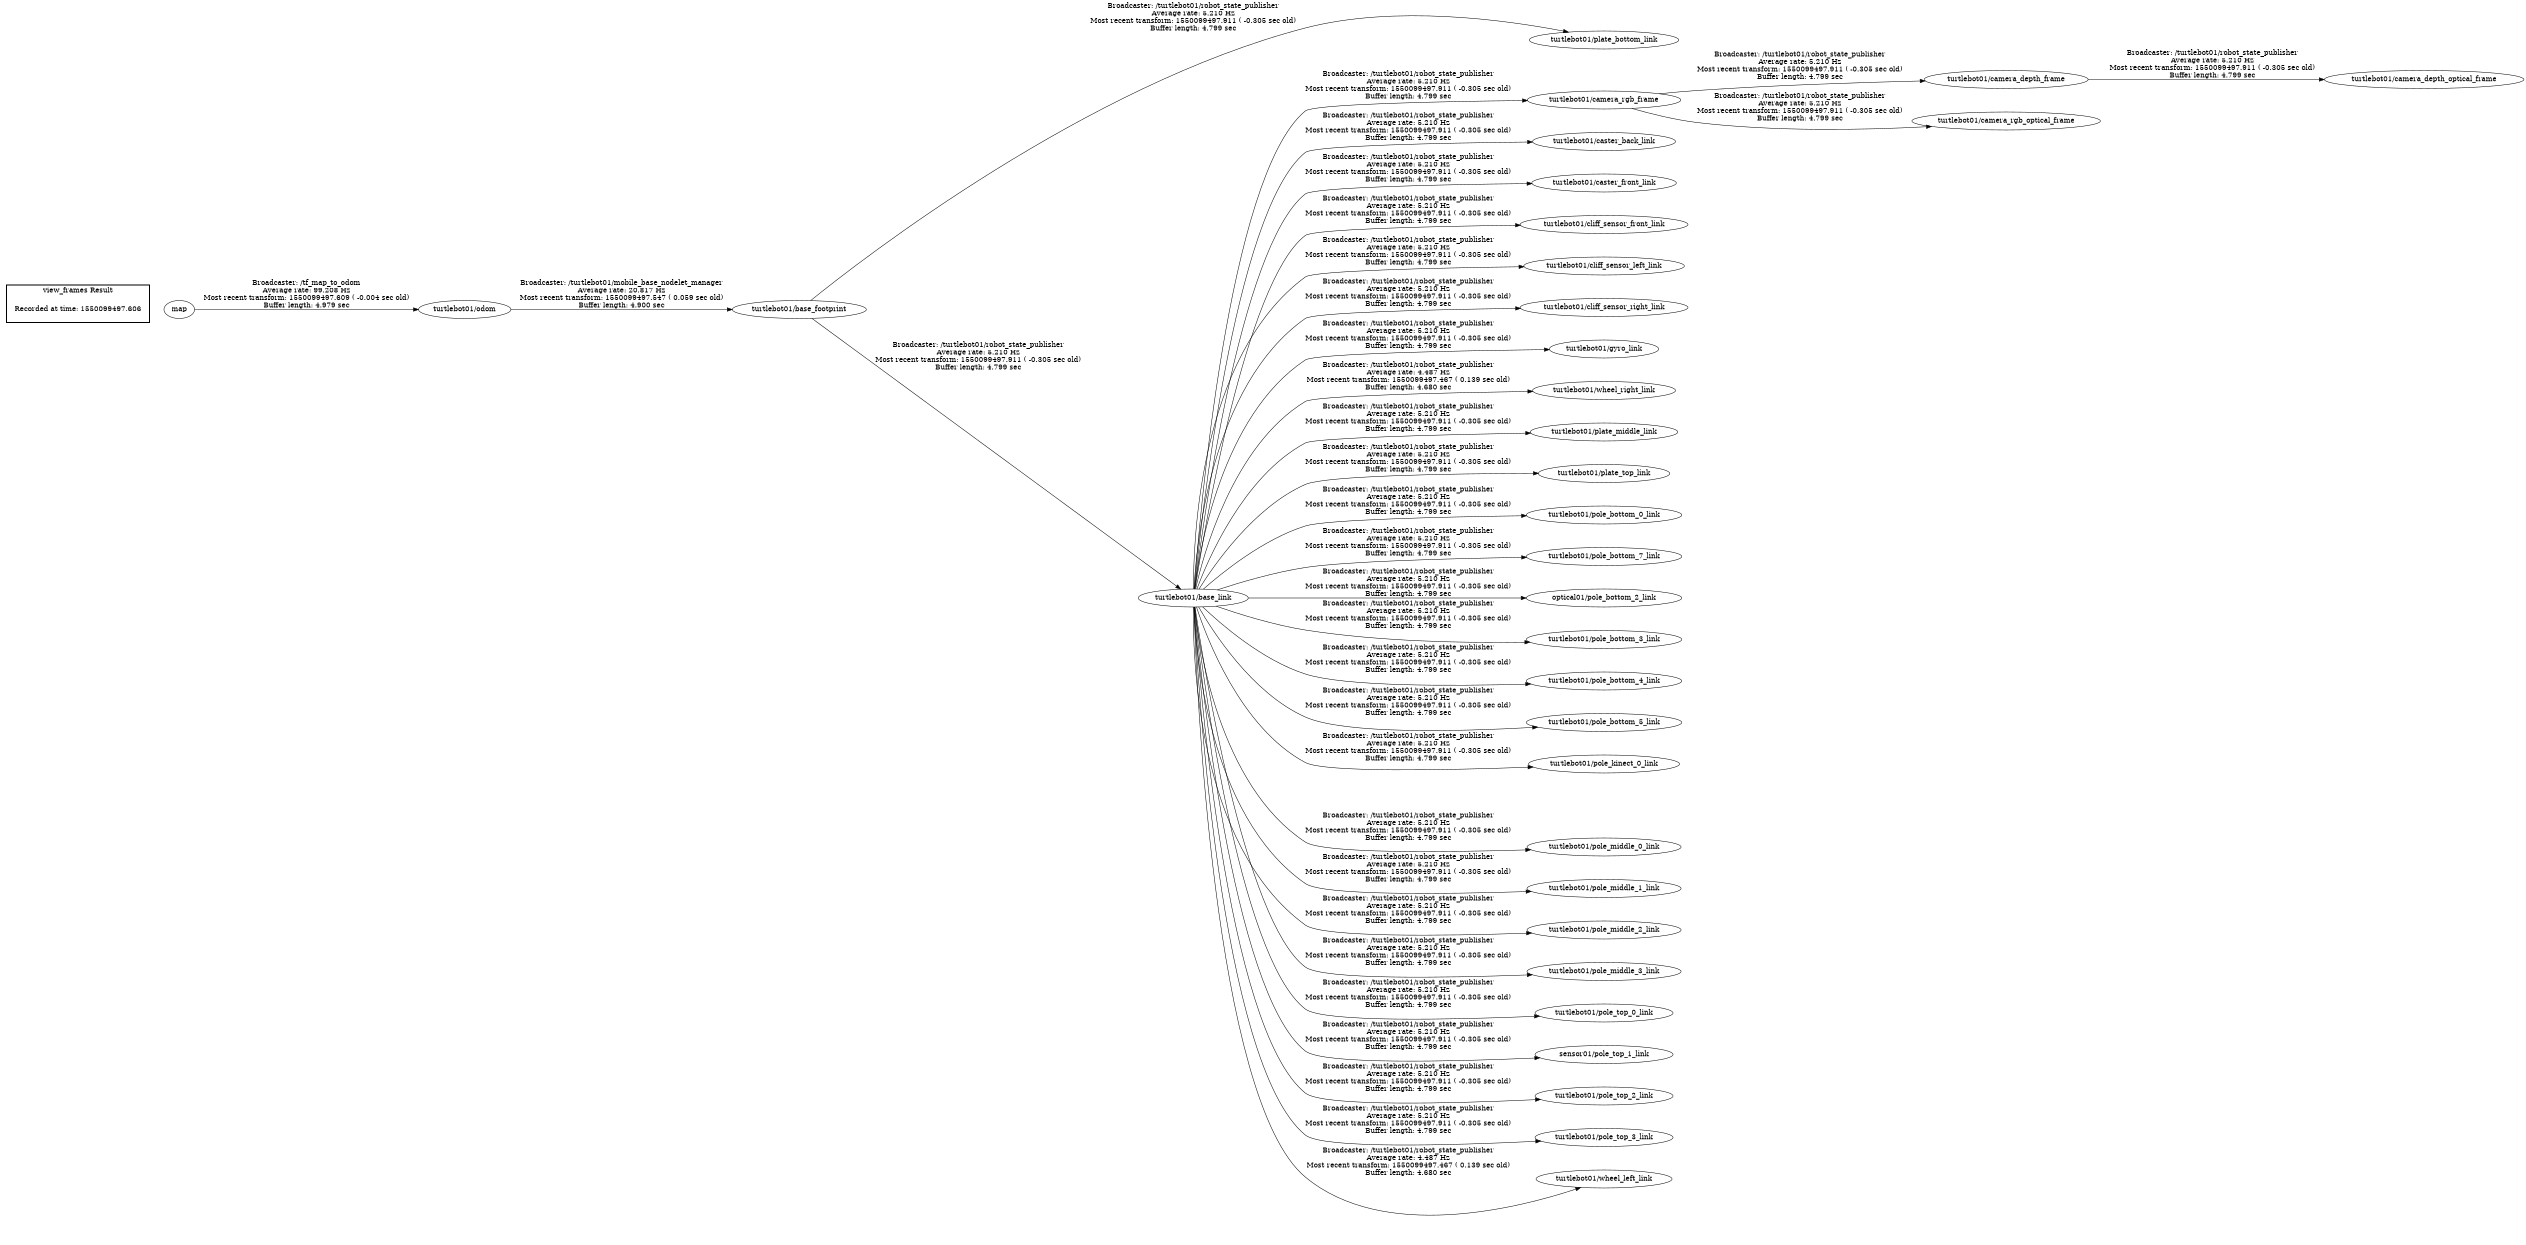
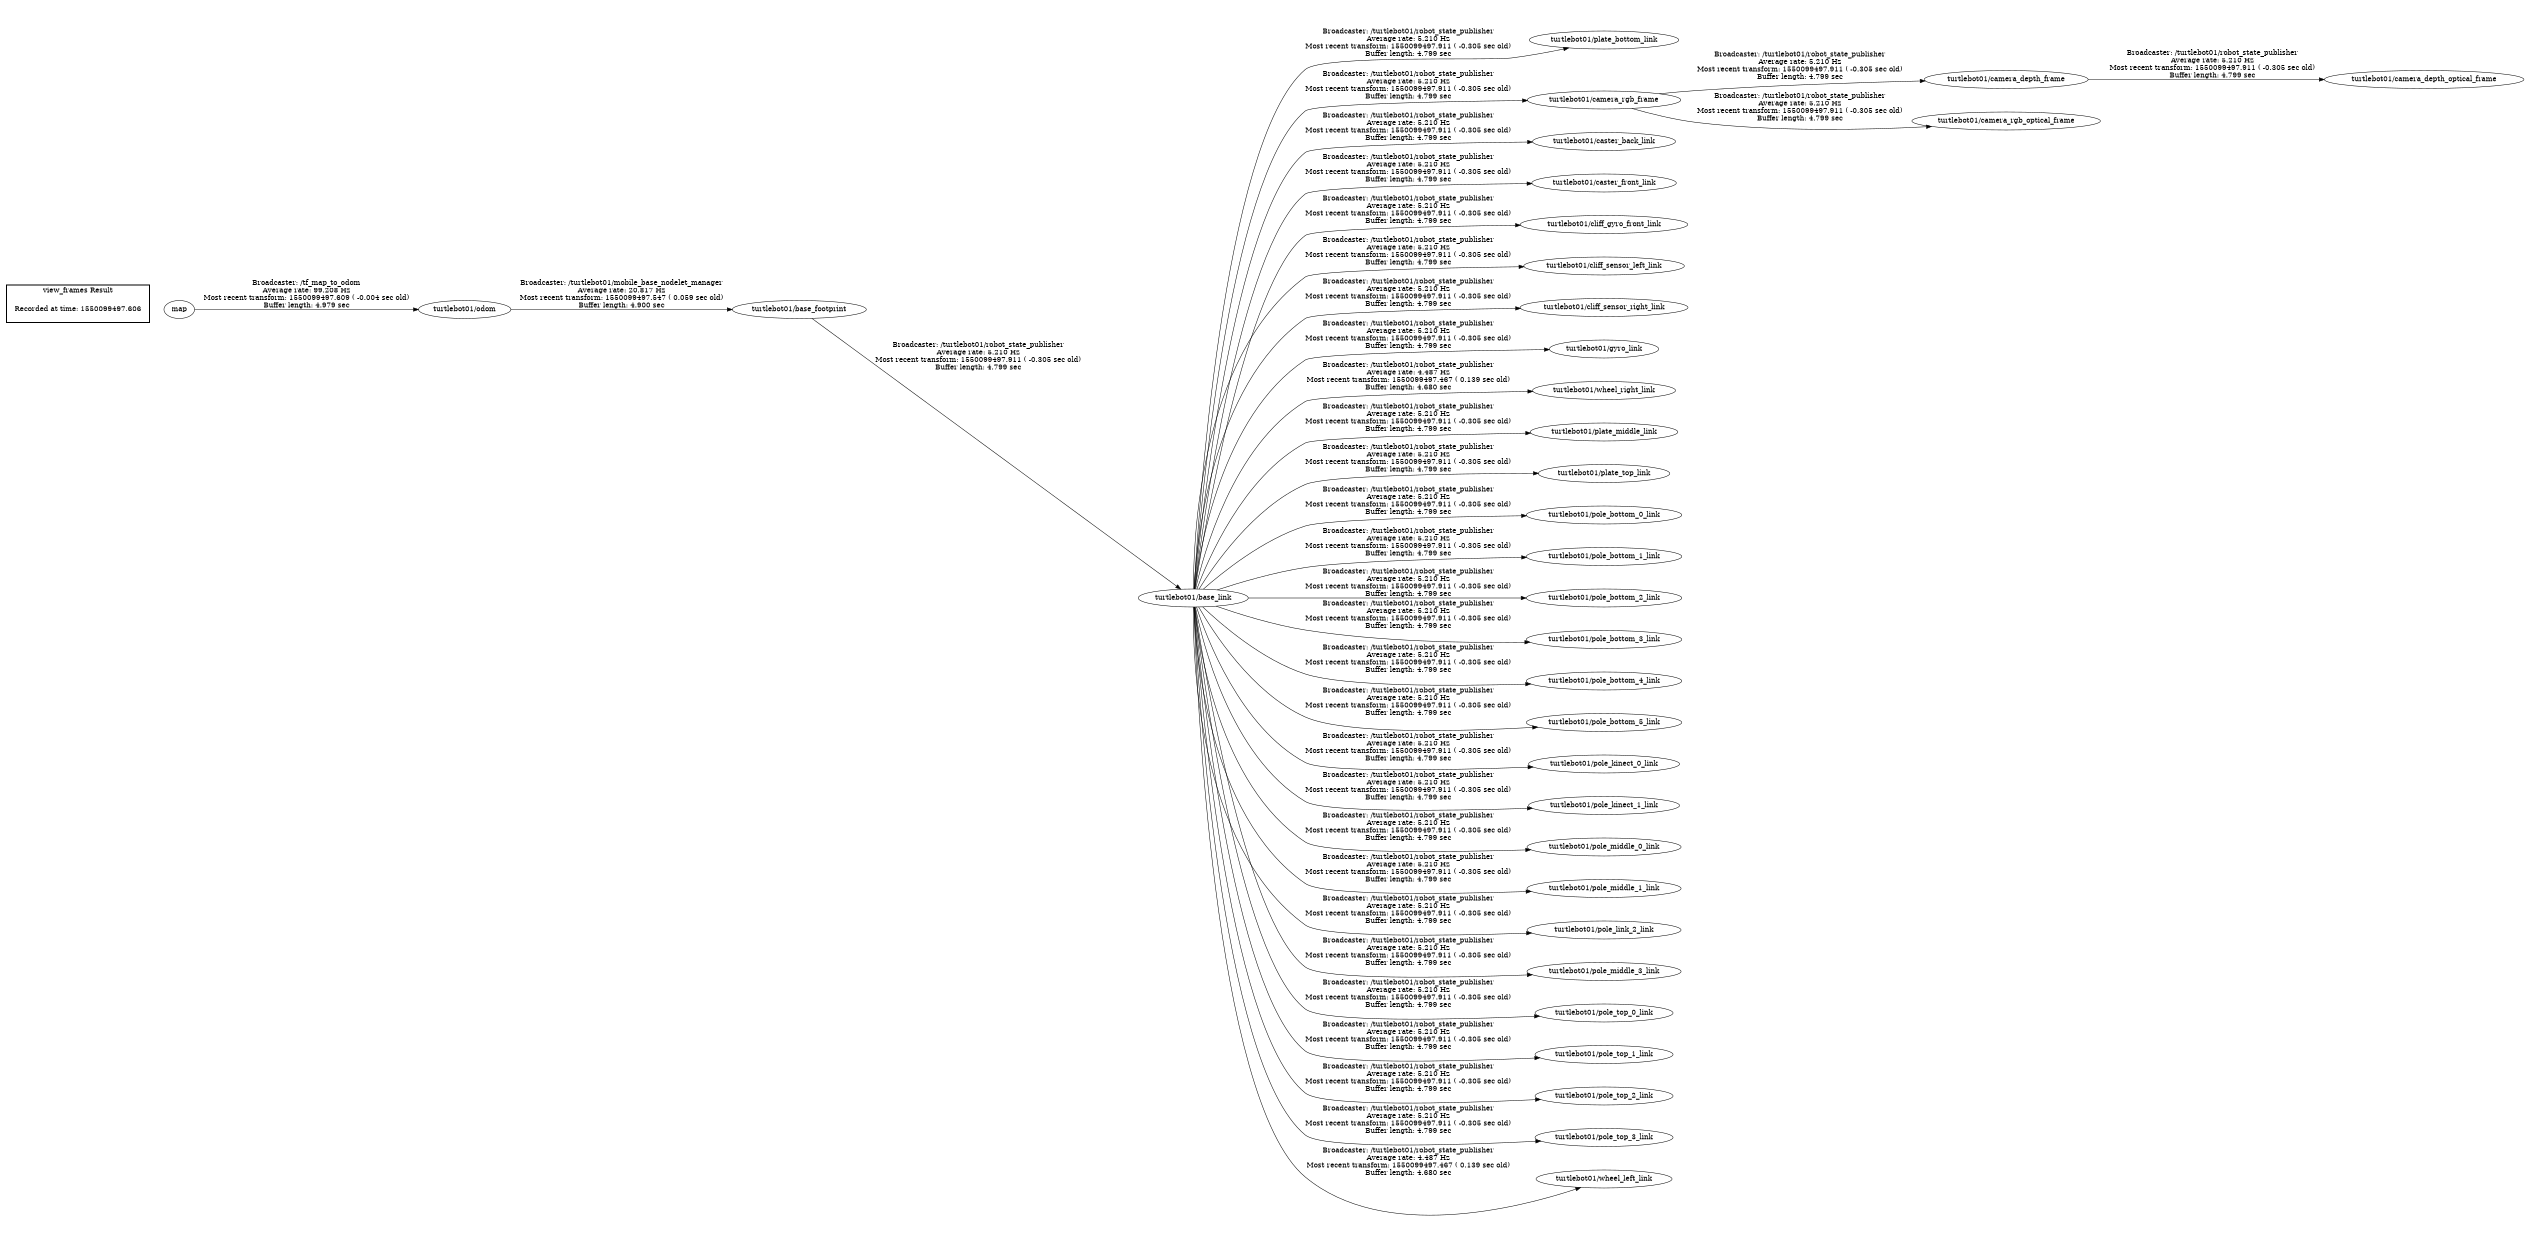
edge "turtlebot01/base_footprint" -> "turtlebot01/plate_bottom_link": now "turtlebot01/base_link" -> "turtlebot01/plate_bottom_link"
node "turtlebot01/cliff_sensor_front_link": label "turtlebot01/cliff_sensor_front_link" -> "turtlebot01/cliff_gyro_front_link"
node "turtlebot01/pole_bottom_7_link": label "turtlebot01/pole_bottom_7_link" -> "turtlebot01/pole_bottom_1_link"
node "optical01/pole_bottom_2_link": label "optical01/pole_bottom_2_link" -> "turtlebot01/pole_bottom_2_link"
node "turtlebot01/pole_kinect_1_link": added
node "turtlebot01/pole_middle_2_link": label "turtlebot01/pole_middle_2_link" -> "turtlebot01/pole_link_2_link"
node "sensor01/pole_top_1_link": label "sensor01/pole_top_1_link" -> "turtlebot01/pole_top_1_link"
